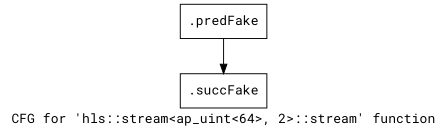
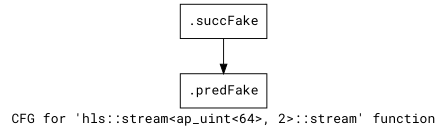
edge ".predFake" -> ".succFake": reversed
